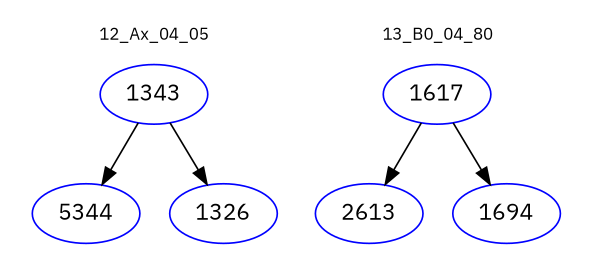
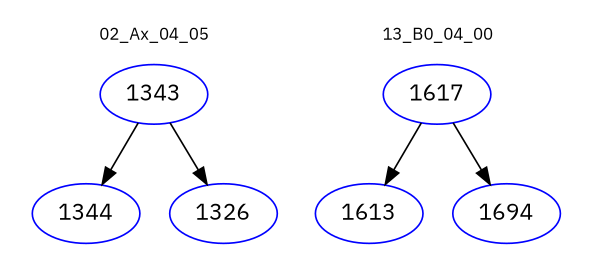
cluster "12_Ax_04_05": label "12_Ax_04_05" -> "02_Ax_04_05"
cluster "13_B0_04_80": label "13_B0_04_80" -> "13_B0_04_00"
node "5344": label "5344" -> "1344"
node "2613": label "2613" -> "1613"
